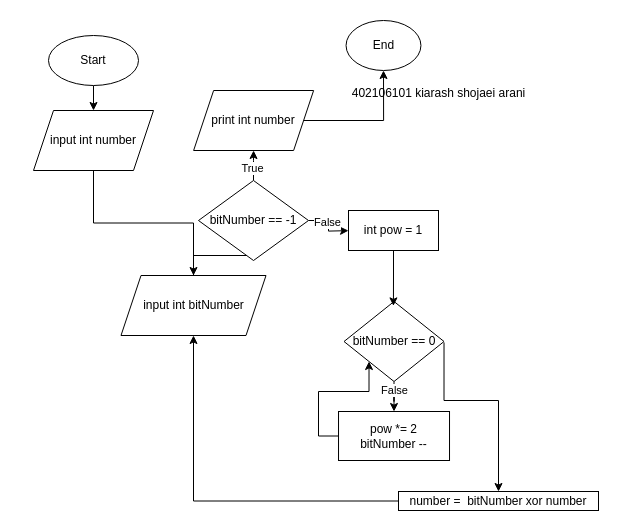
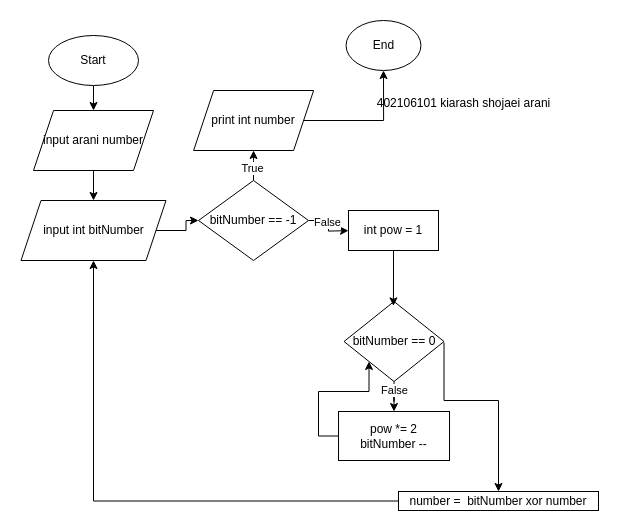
node "402106101 kiarash shojaei arani": moved (439, 94) -> (464, 104)
node "input int number": label "input int number" -> "input arani number"
node "input int bitNumber": moved (194, 306) -> (94, 231)
